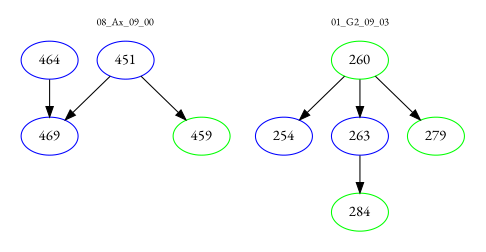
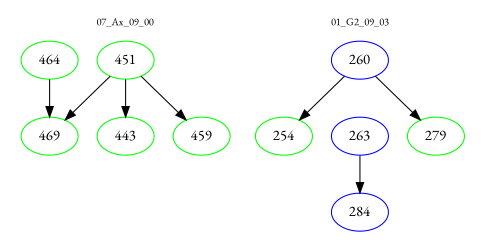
cluster "08_Ax_09_00": label "08_Ax_09_00" -> "07_Ax_09_00"
node "464": color blue -> green
node "451": color blue -> green
node "260": color green -> blue
edge "260" -> "263": removed
node "469": color blue -> green
node "443": added
node "254": color blue -> green
node "284": color green -> blue
